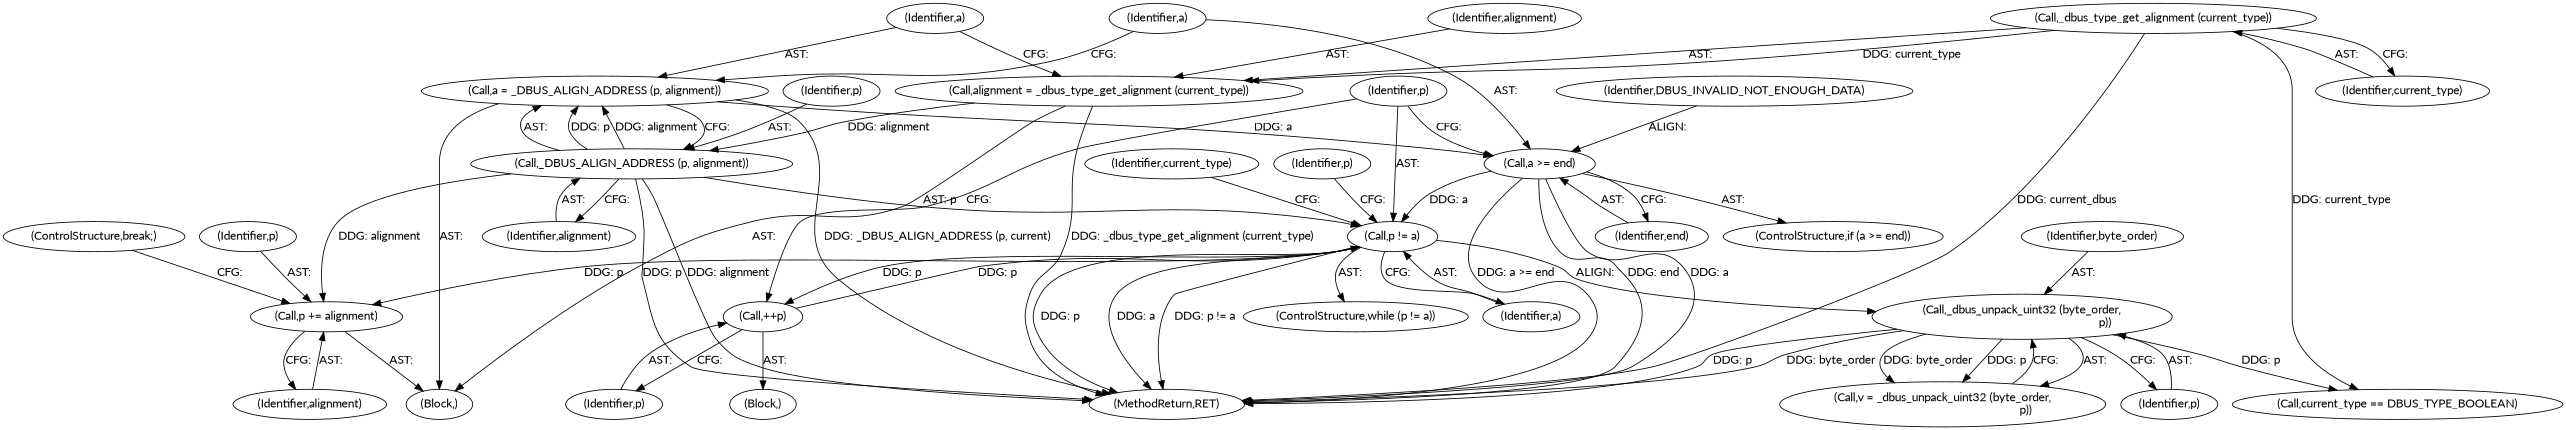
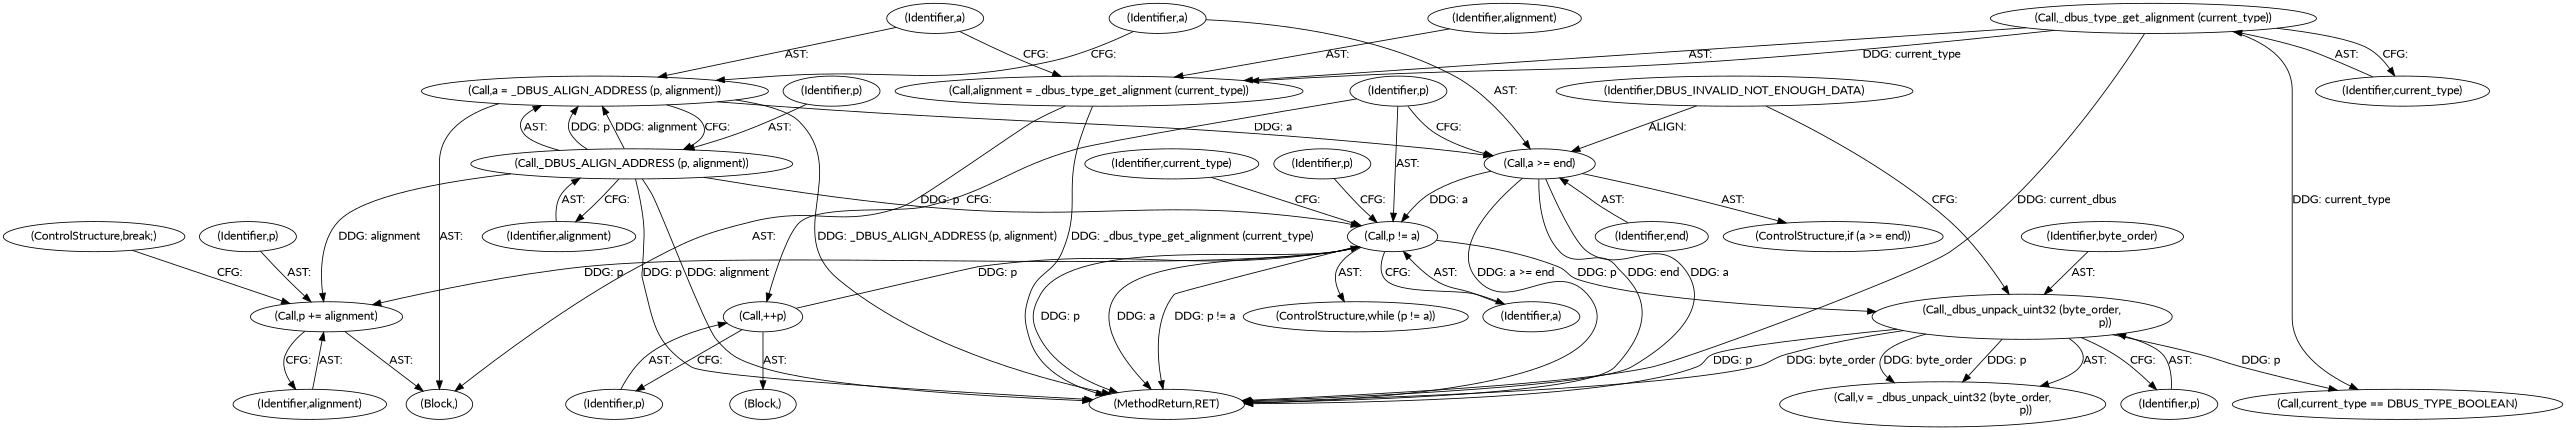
edge "(Call,alignment = _dbus_type_get_alignment (current_type))" -> "(Call,_DBUS_ALIGN_ADDRESS (p, alignment))": removed, label "DDG: alignment"
edge "(Call,a >= end)" -> "(Identifier,end)": removed, label "CFG:"
edge "(Call,_DBUS_ALIGN_ADDRESS (p, alignment))" -> "(Call,p != a)": label "AST: p" -> "DDG: p"
edge "(Call,a = _DBUS_ALIGN_ADDRESS (p, alignment))" -> "(MethodReturn,RET)": label "DDG: _DBUS_ALIGN_ADDRESS (p, current)" -> "DDG: _DBUS_ALIGN_ADDRESS (p, alignment)"
edge "(Call,p != a)" -> "(Call,++p)": removed, label "DDG: p"
edge "(Call,p != a)" -> "(Call,_dbus_unpack_uint32 (byte_order, p))": label "ALIGN: " -> "DDG: p"
edge "(Call,v = _dbus_unpack_uint32 (byte_order, p))" -> "(Call,_dbus_unpack_uint32 (byte_order, p))": now "(Identifier,DBUS_INVALID_NOT_ENOUGH_DATA)" -> "(Call,_dbus_unpack_uint32 (byte_order, p))"
